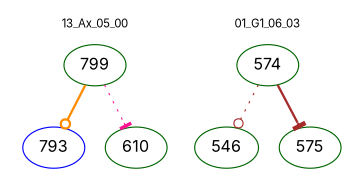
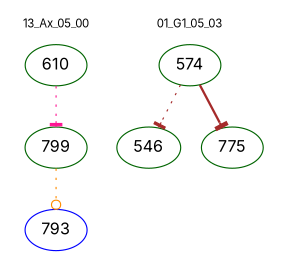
cluster "01_G1_06_03": label "01_G1_06_03" -> "01_G1_05_03"
edge "799" -> "793": style bold -> dotted
edge "574" -> "546": arrowhead odot -> tee
edge "799" -> "610": reversed
node "575": label "575" -> "775"
